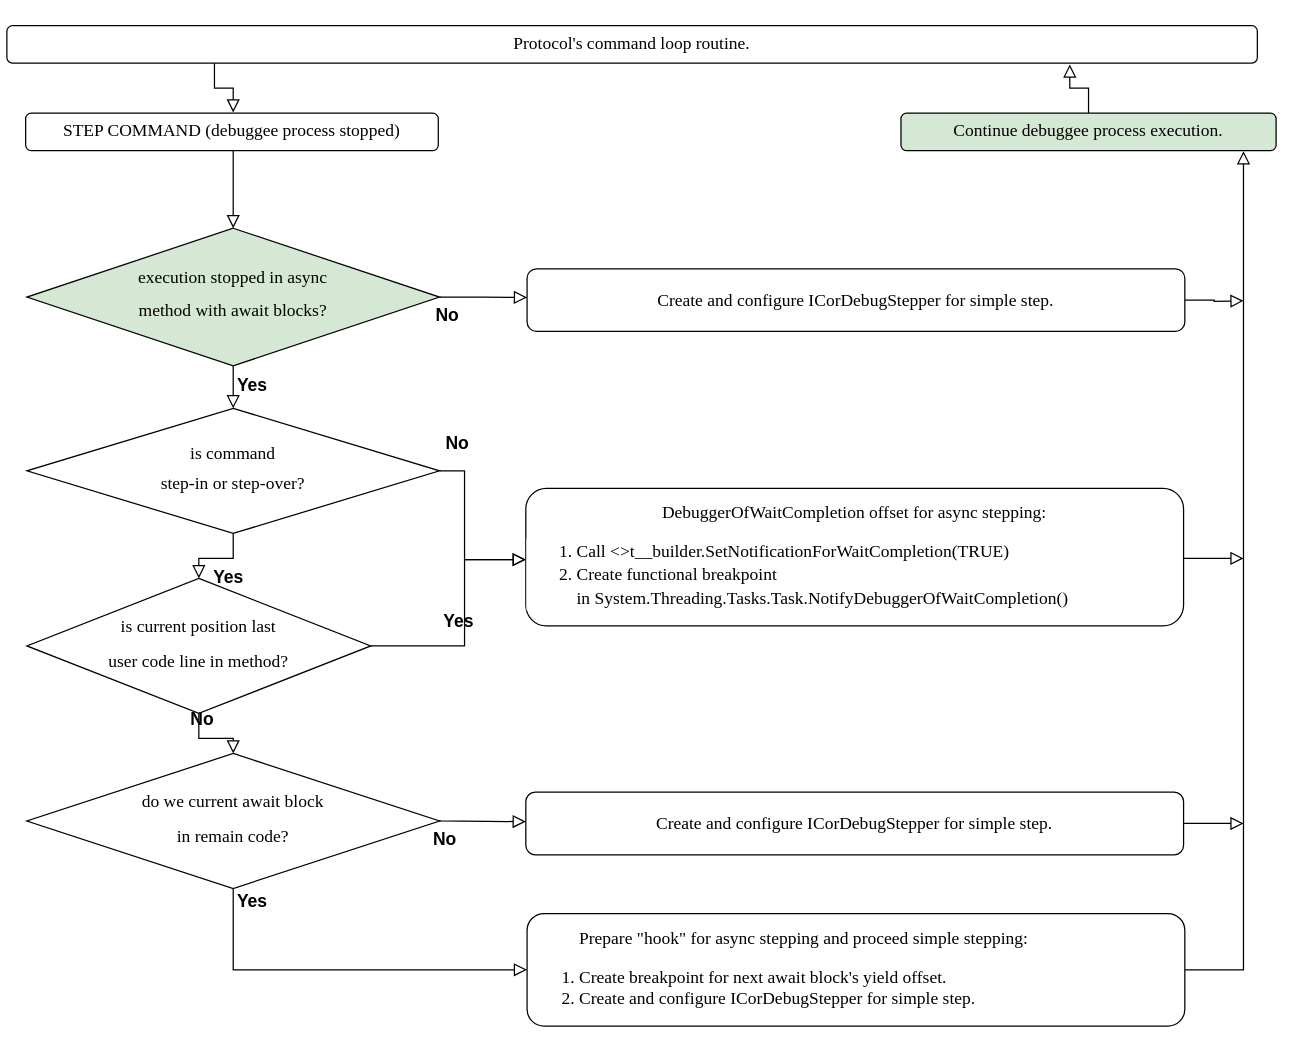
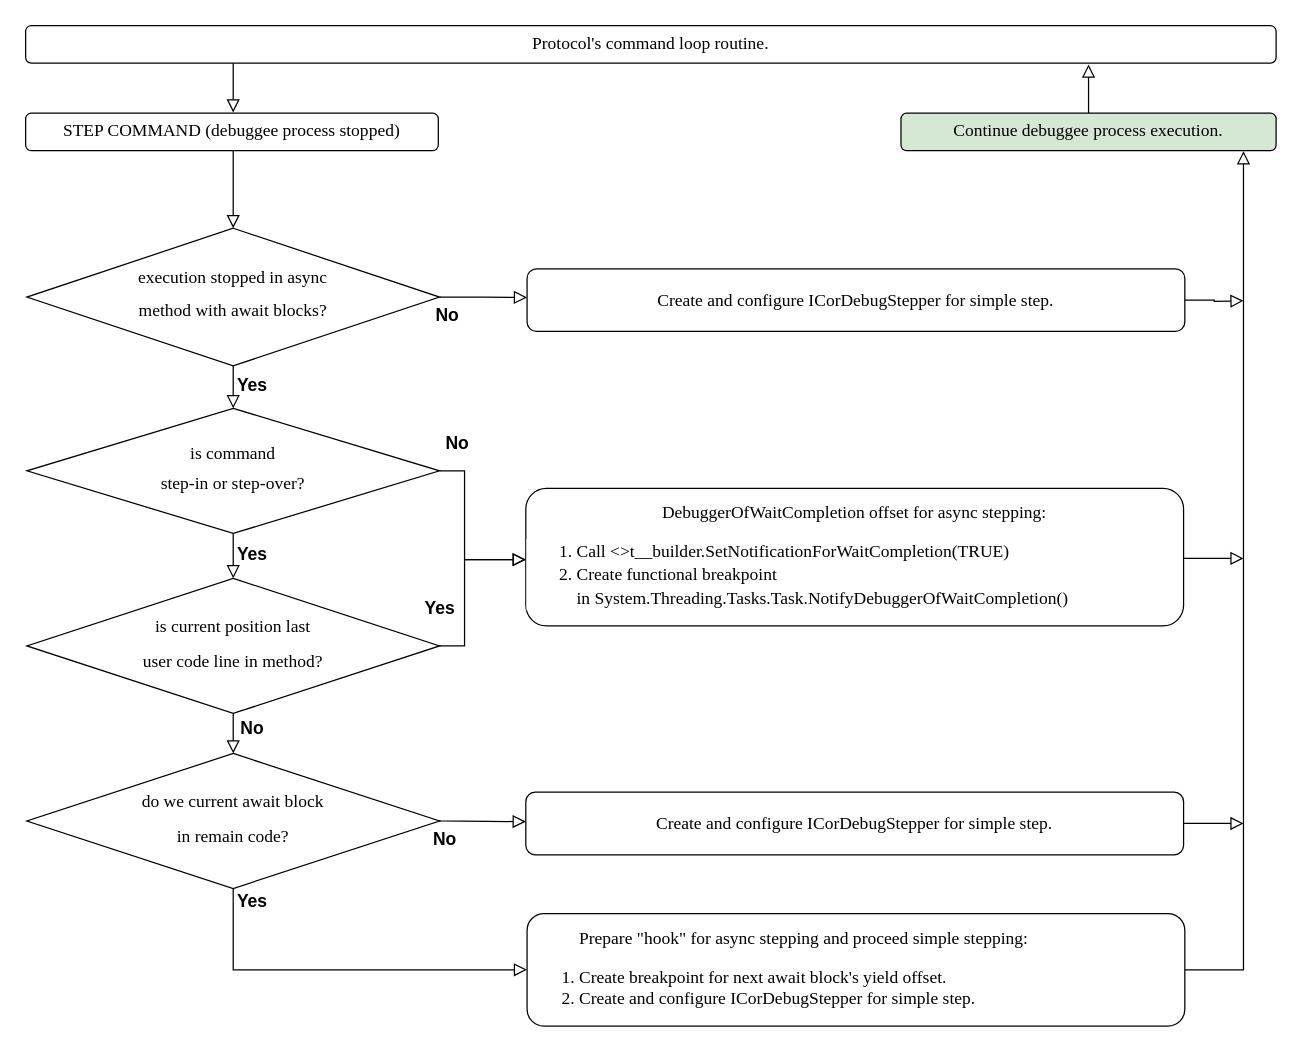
node "Protocol's command loop routine.": moved (632, 44) -> (651, 44)
node "execution stopped in async method with await blocks?": fillcolor #d5e8d4 -> #ffffff
node "is current position last user code line in method?": size 344x135 -> 413x135
